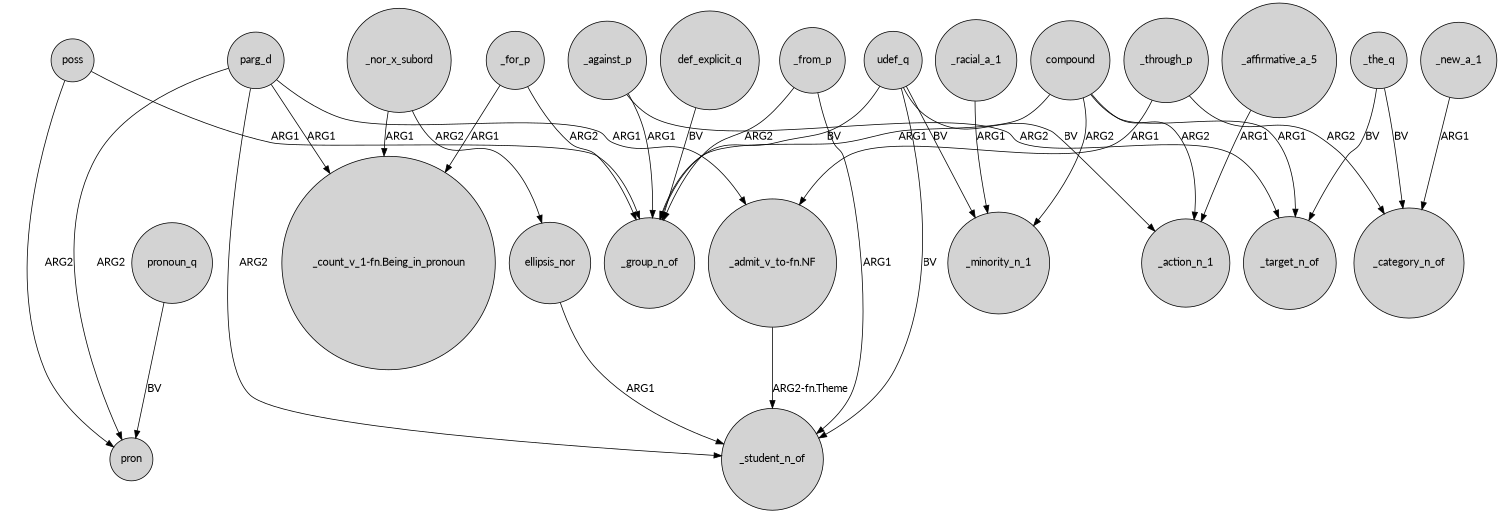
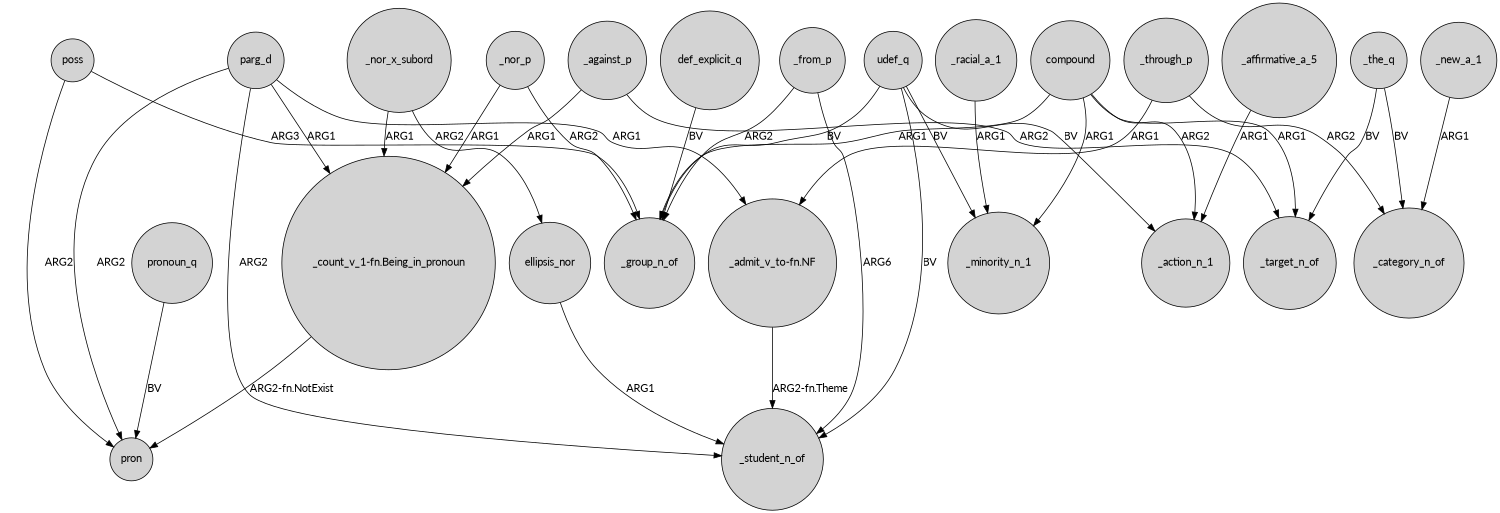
node "_for_p": label "_for_p" -> "_nor_p"
edge "poss" -> "_group_n_of": label "ARG1" -> "ARG3"
edge "compound" -> "_minority_n_1": label "ARG2" -> "ARG1"
edge "_against_p" -> "_group_n_of": now "_against_p" -> "_count_v_1-fn.Being_in_pronoun"
edge "_from_p" -> "_student_n_of": label "ARG1" -> "ARG6"
edge "_count_v_1-fn.Being_in_pronoun" -> "pron": added, label "ARG2-fn.NotExist"
